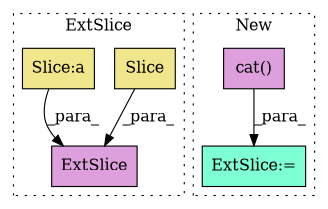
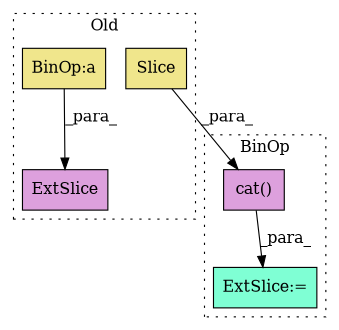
cluster "ExtSlice": label "ExtSlice" -> "Old"
cluster "New": label "New" -> "BinOp"
node "Slice:a": label "Slice:a" -> "BinOp:a"
edge "Slice" -> "ExtSlice": now "Slice" -> "cat()"
